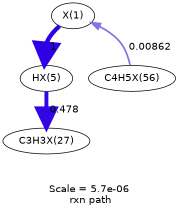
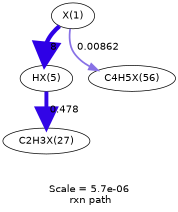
edge "C4H5X(56)" -> "X(1)": reversed
edge "X(1)" -> "HX(5)": label " 1" -> " 8"
node "C3H3X(27)": label "C3H3X(27)" -> "C2H3X(27)"
